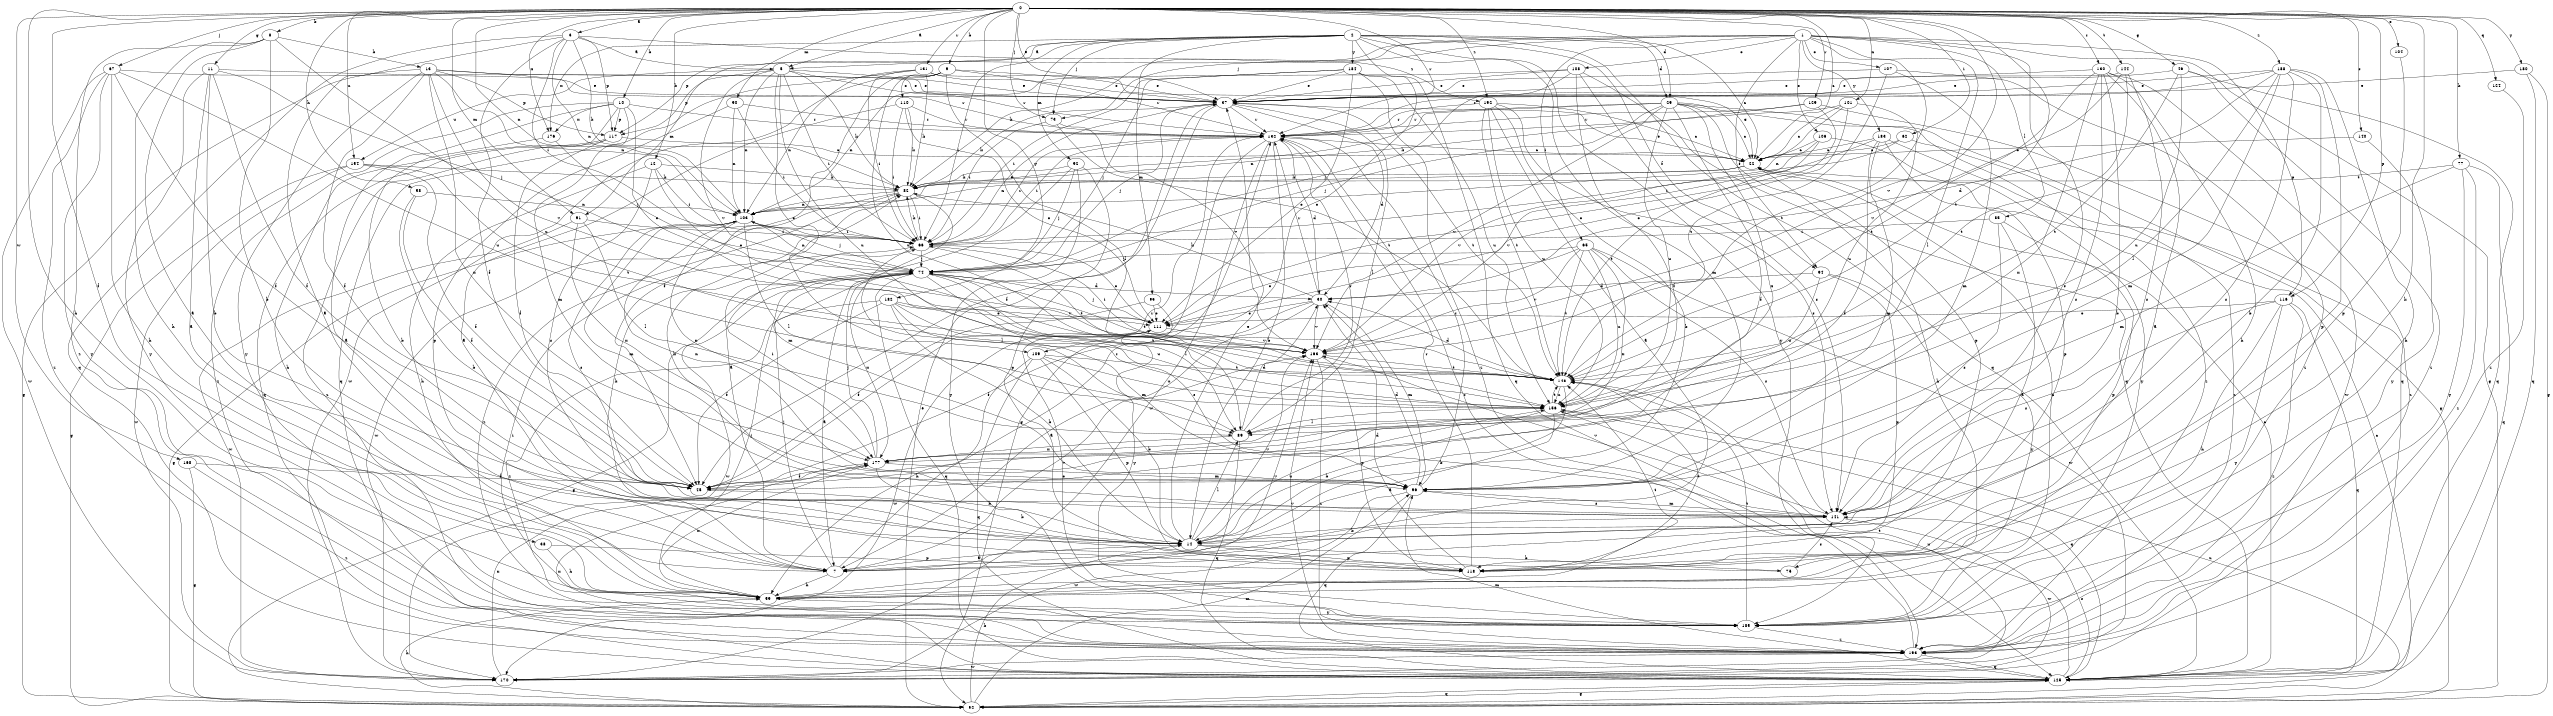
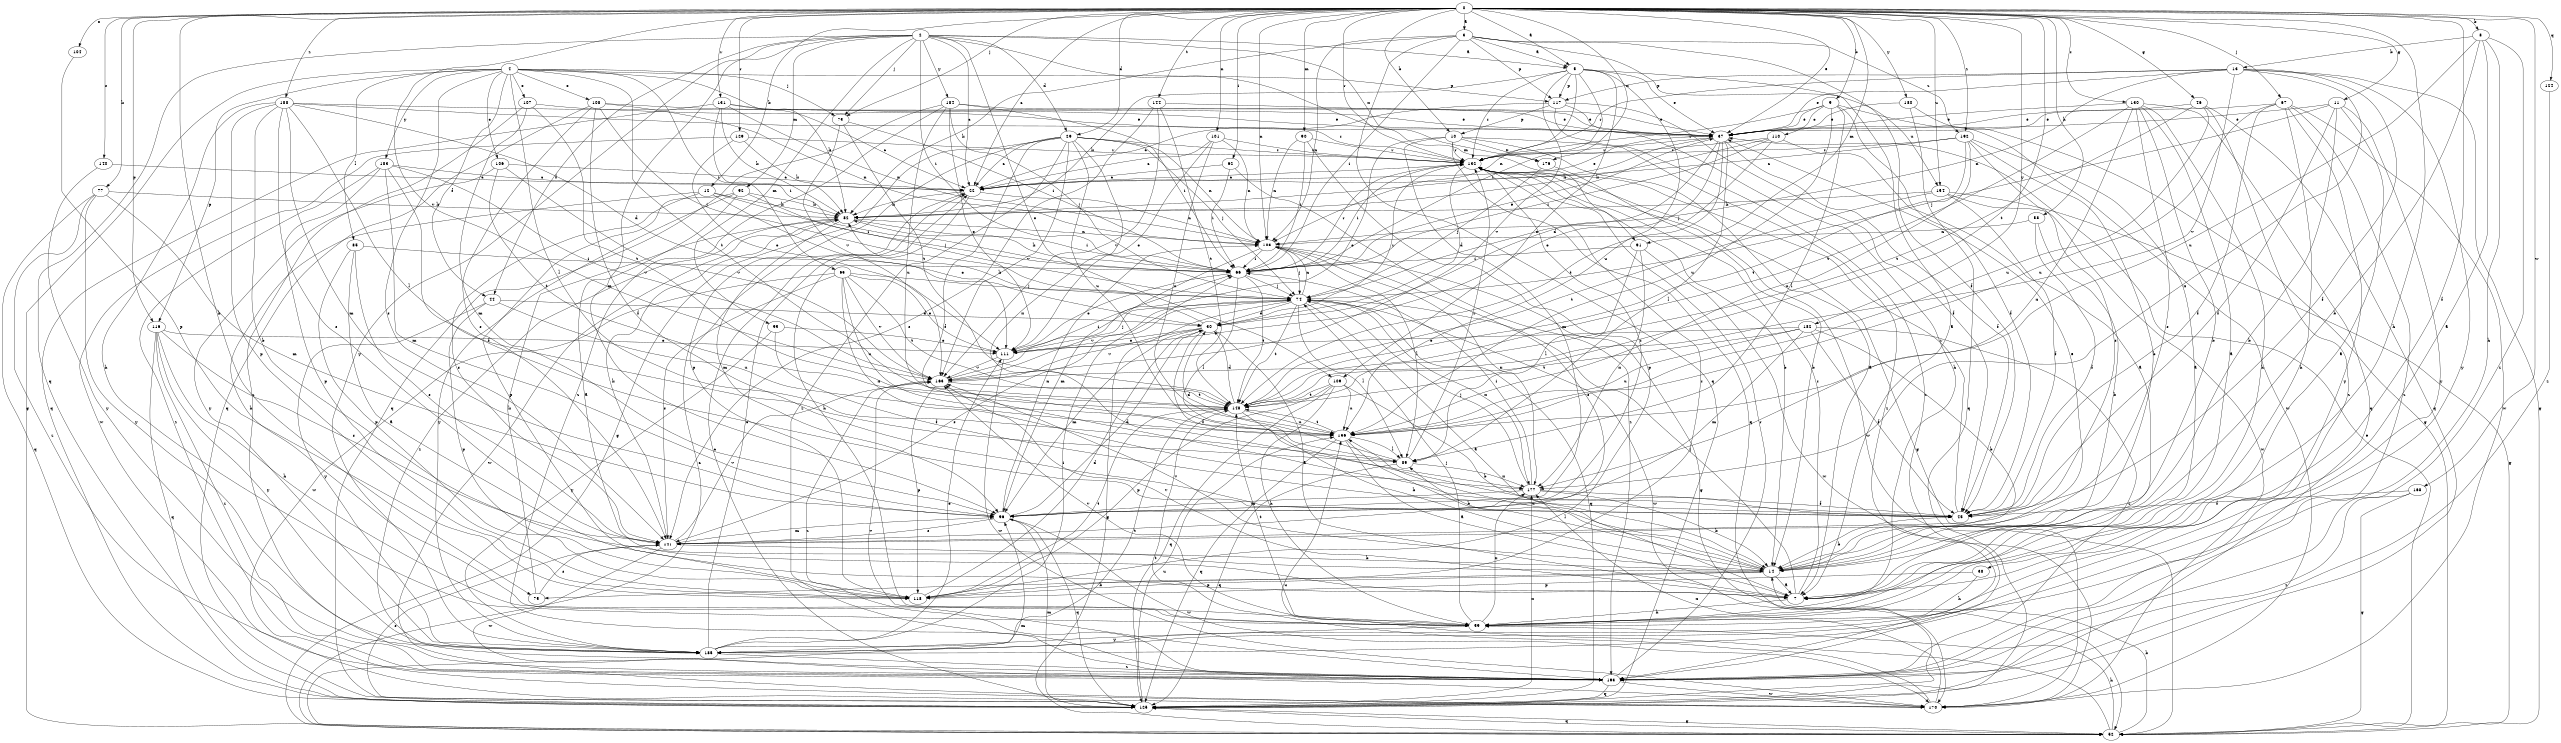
node "1": label "1" -> "4"
edge "10" -> "117": reversed
edge "77" -> "82": label "t" -> "k"
node "94": label "94" -> "44"
